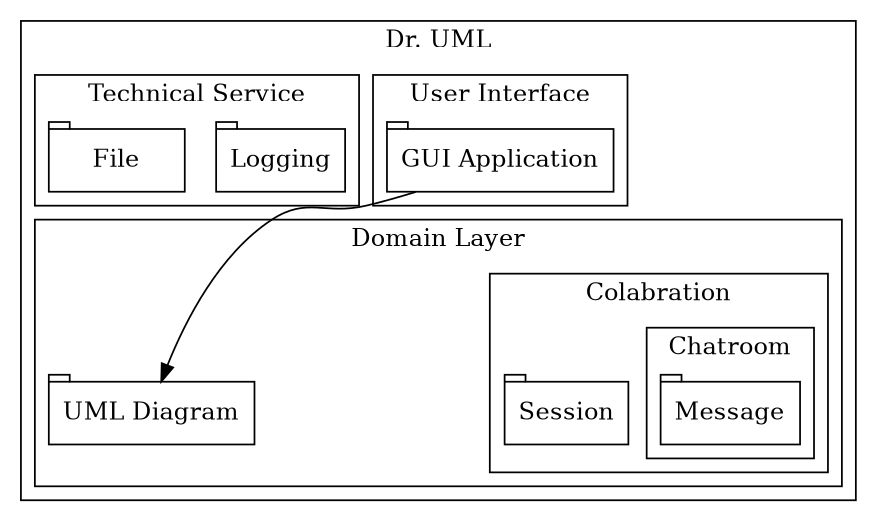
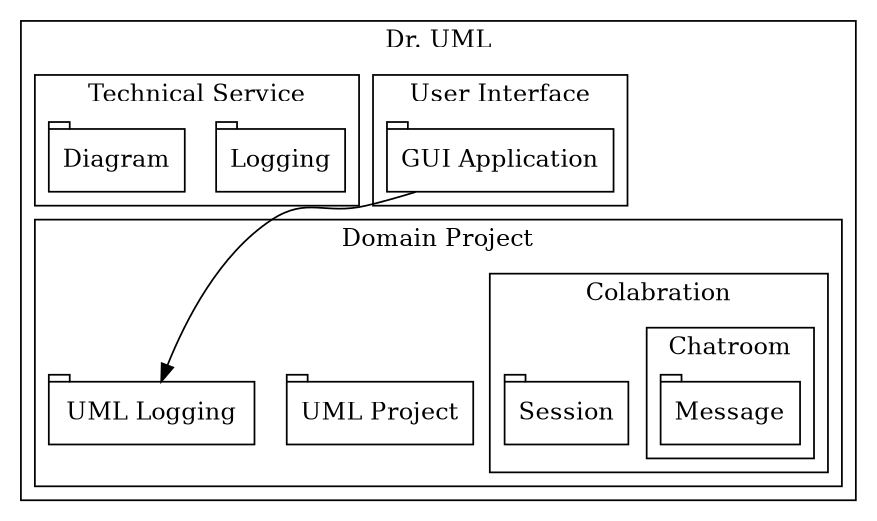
node "File": label "File" -> "Diagram"
cluster "Domain Layer": label "Domain Layer" -> "Domain Project"
node "UML Diagram": label "UML Diagram" -> "UML Logging"
node "UML Project": added
